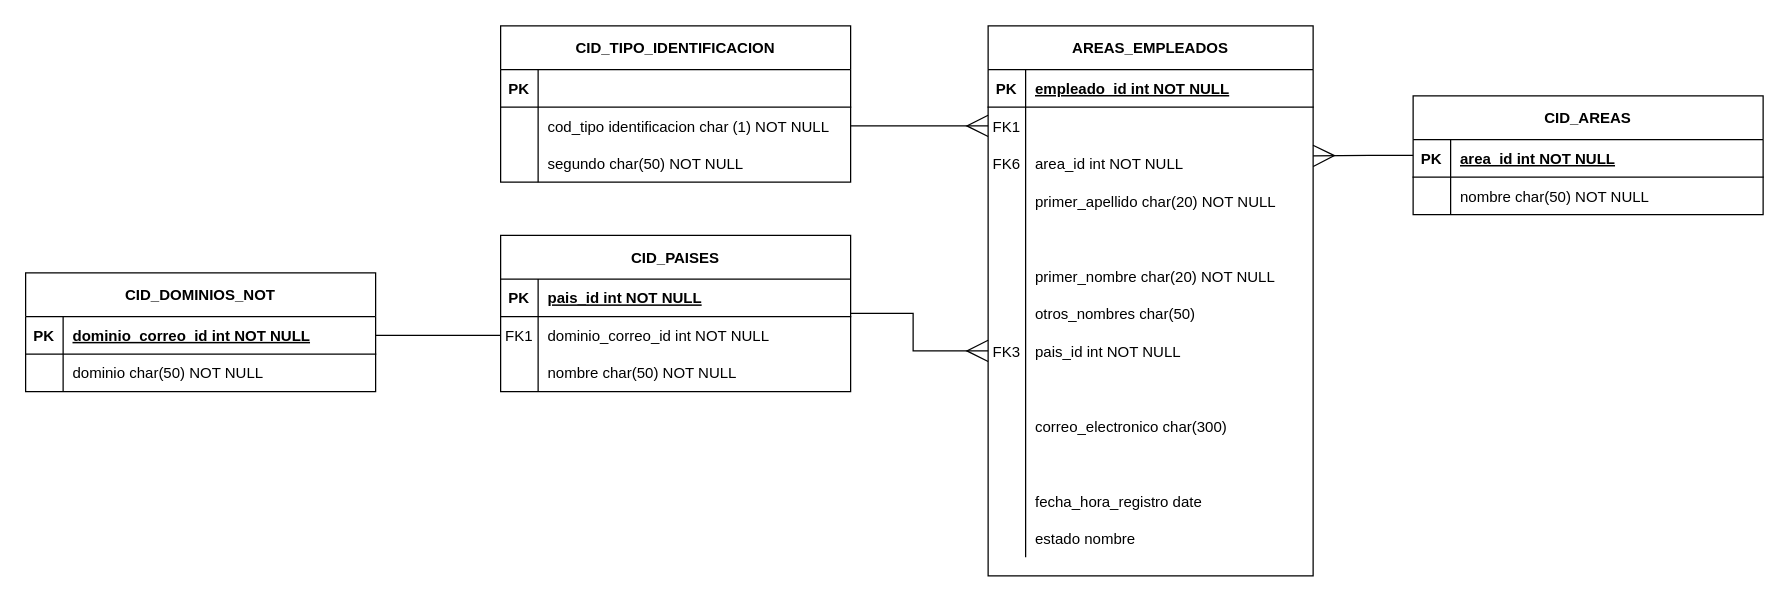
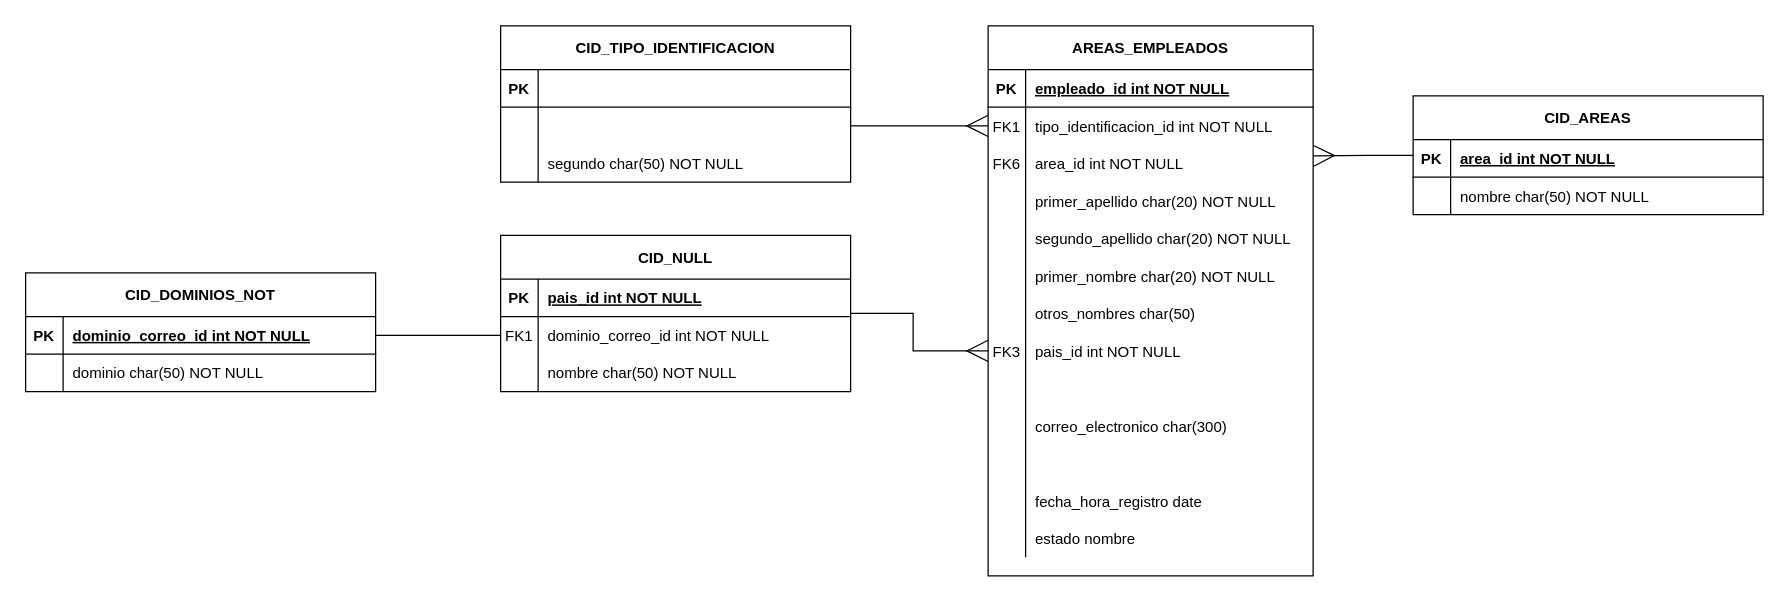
node "cod_tipo identificacion char (1) NOT NULL": removed
node "tipo_identificacion_id int NOT NULL": added
node "segundo_apellido char(20) NOT NULL": added
node "CID_PAISES": label "CID_PAISES" -> "CID_NULL"
